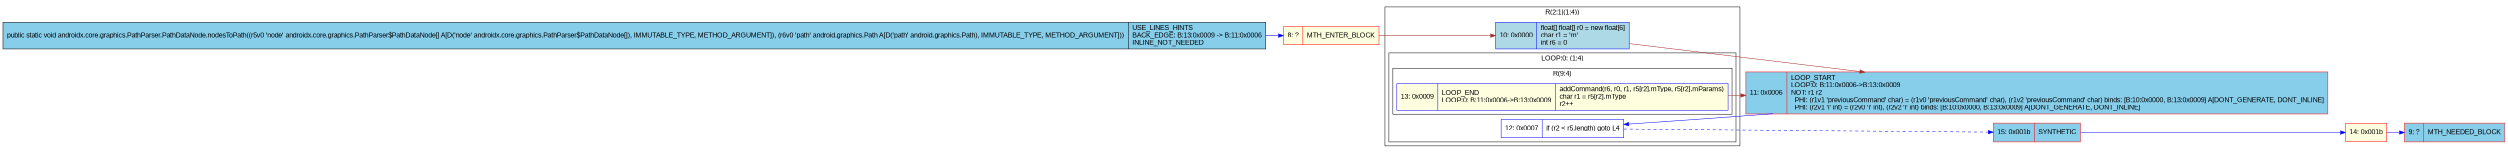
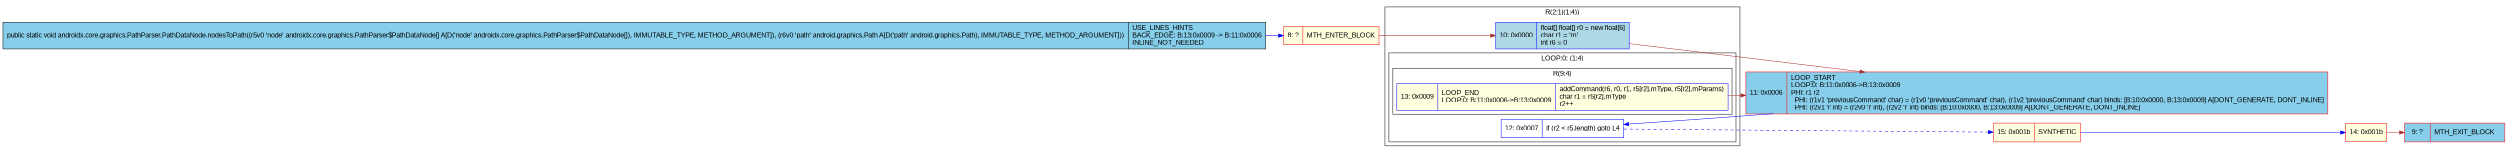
node "11: 0x0006": text "NOT: r1 r2" -> "PHI: r1 r2"
node "9: ?": text "MTH_NEEDED_BLOCK" -> "MTH_EXIT_BLOCK"
node "15: 0x001b": fillcolor skyblue -> lightyellow
edge "14: 0x001b" -> "9: ?": color blue -> brown
